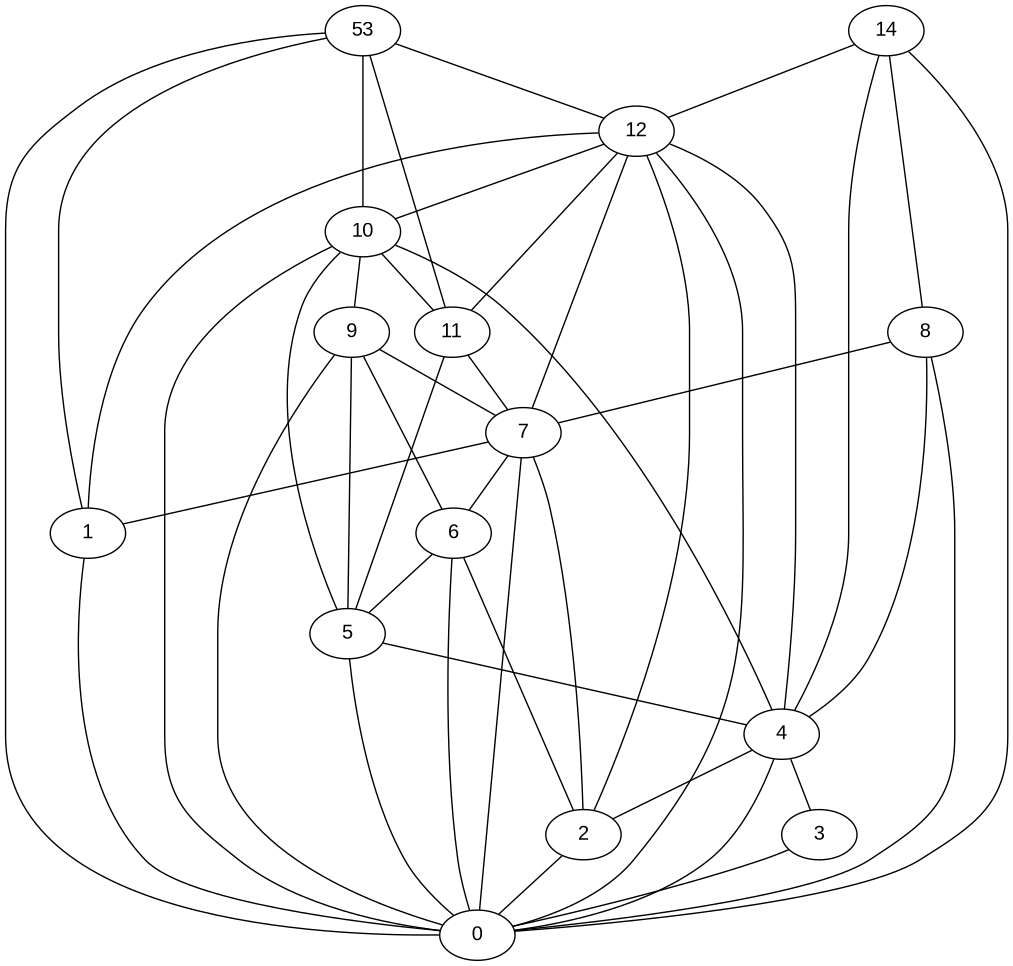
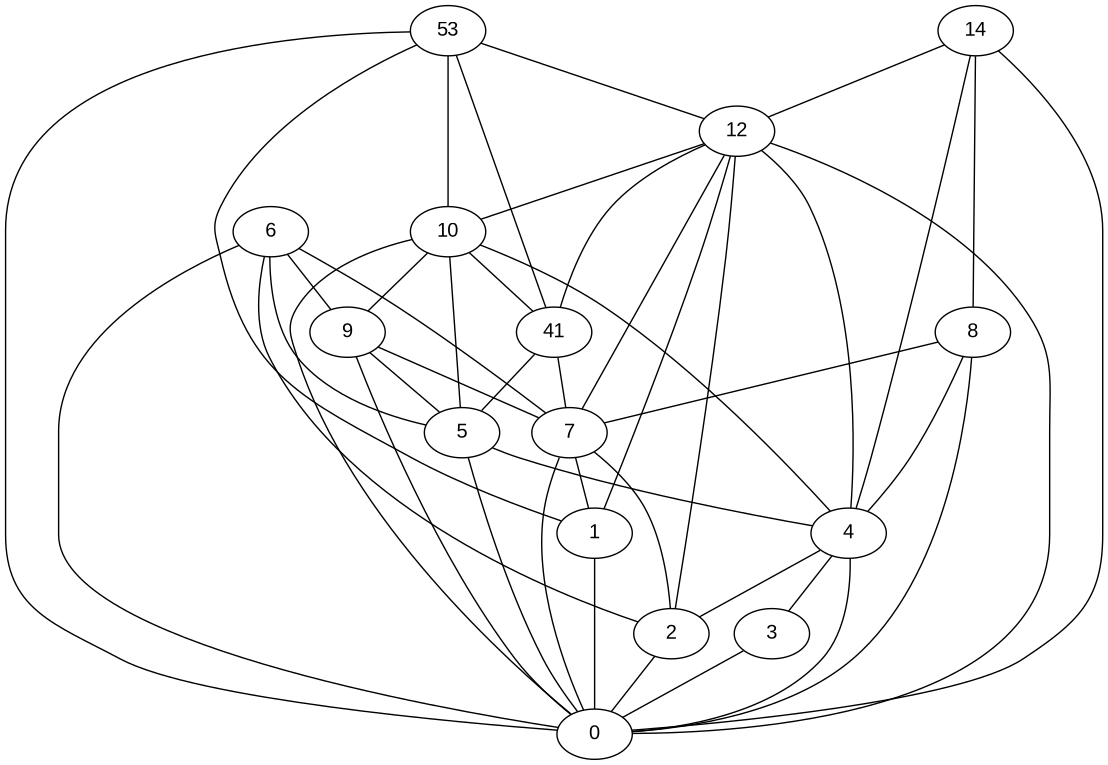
node "11": label "11" -> "41"
edge "6" -> "9": reversed
